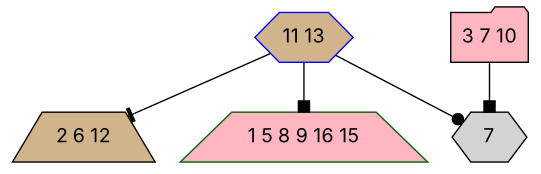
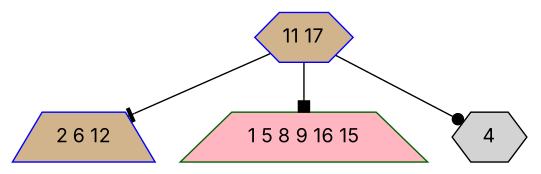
node "11 13": label "11 13" -> "11 17"
node "3 7 10": removed
node "2 6 12": color black -> blue
node "7": label "7" -> "4"
